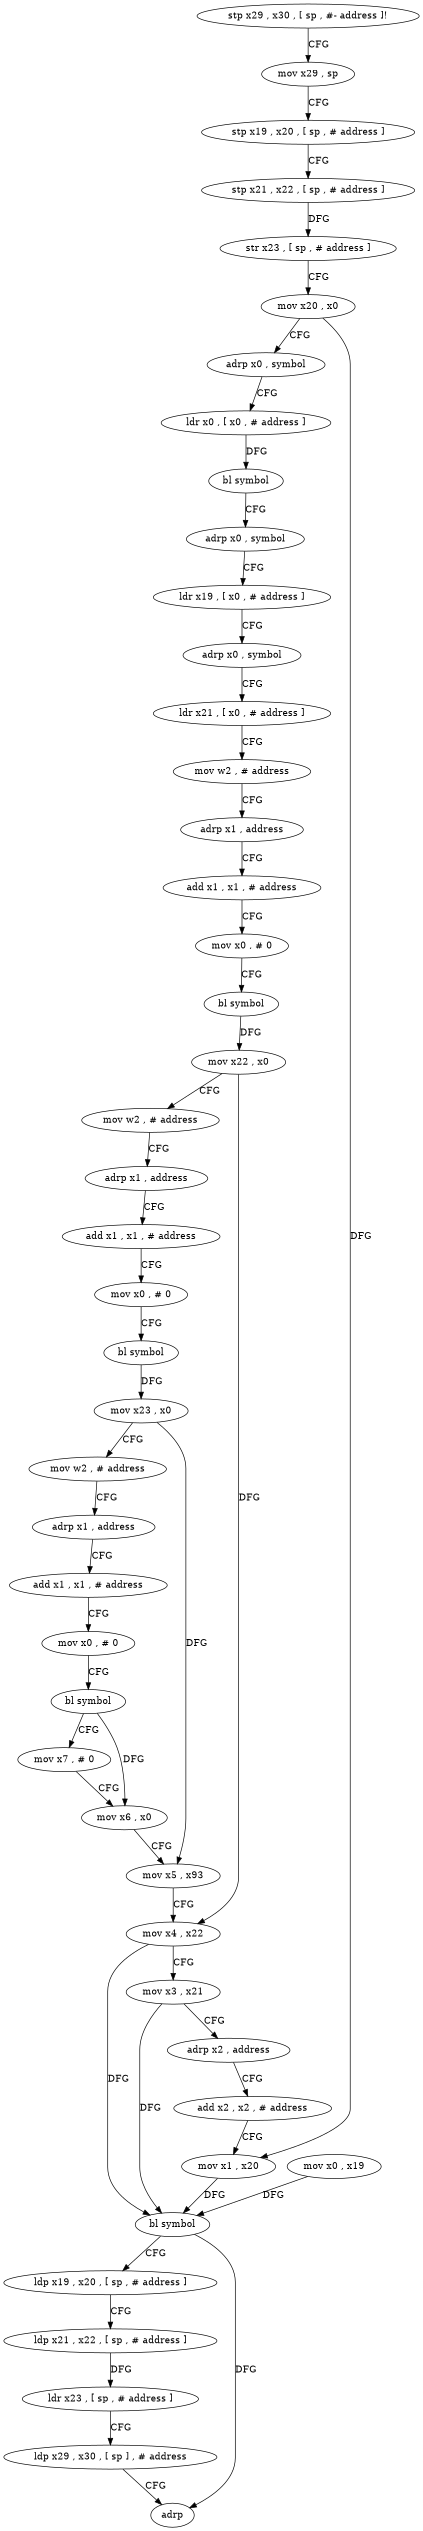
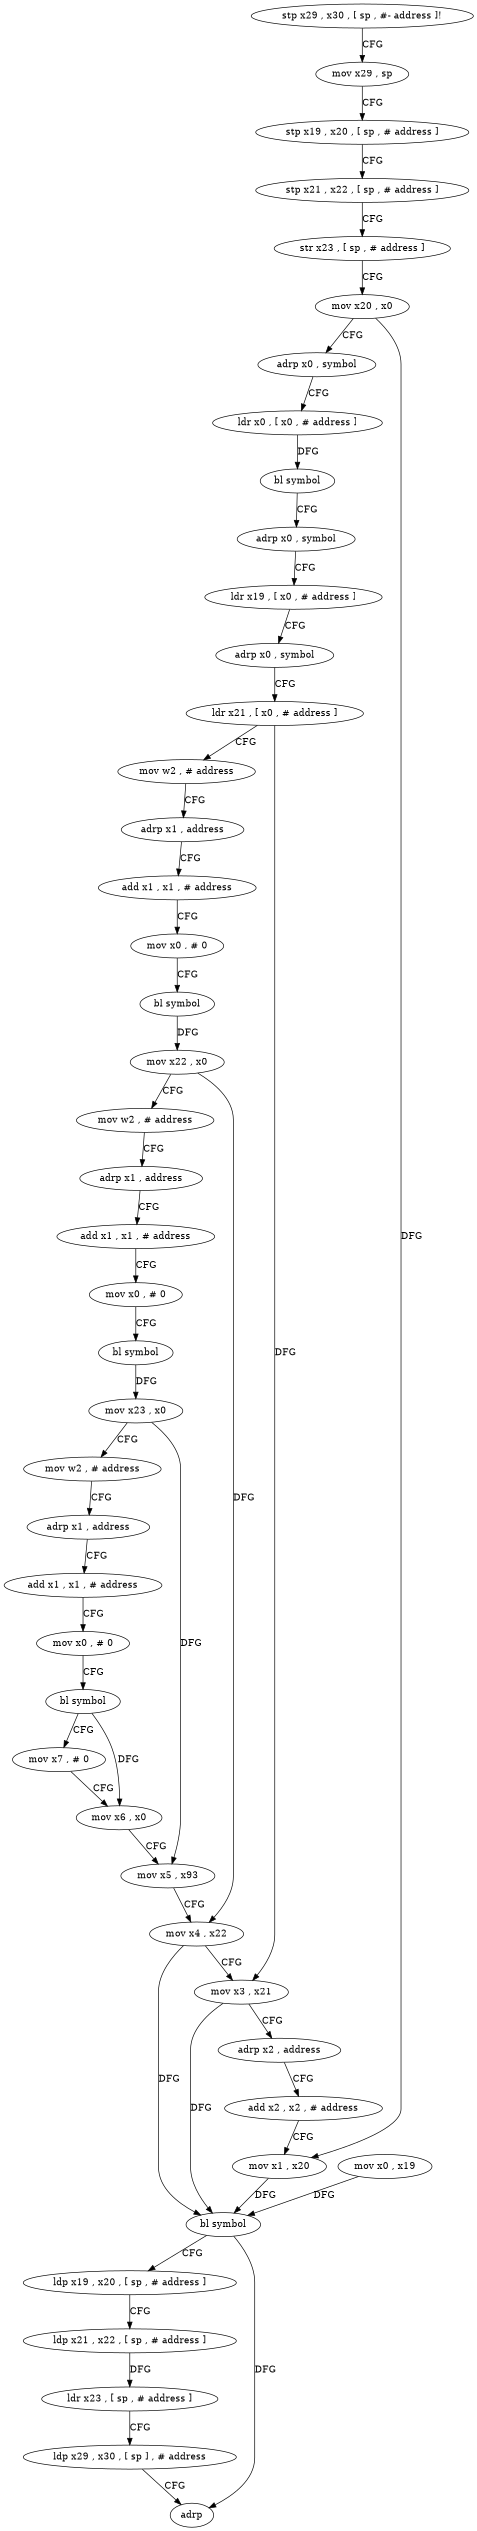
edge "stp x21 , x22 , [ sp , # address ]" -> "str x23 , [ sp , # address ]": label "DFG" -> "CFG"
edge "ldr x21 , [ x0 , # address ]" -> "mov x3 , x21": added, label "DFG"
